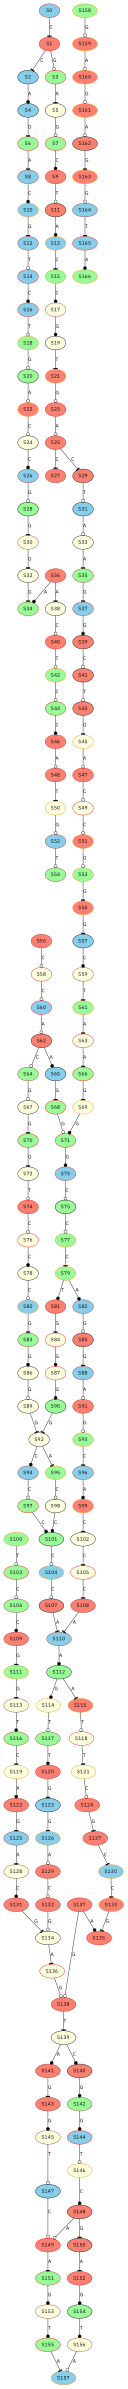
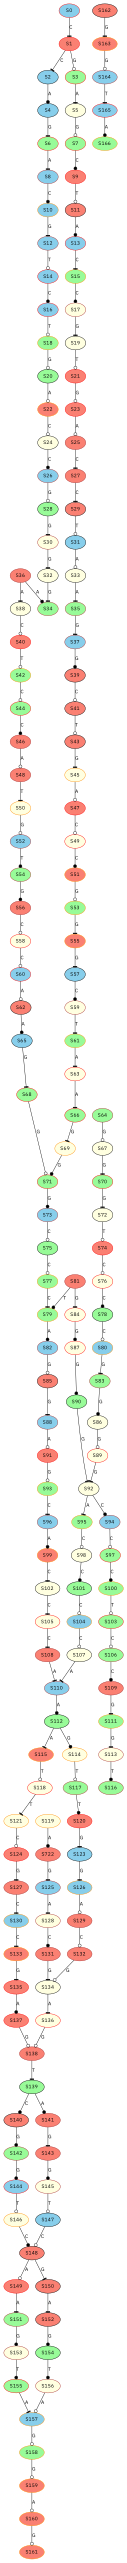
edge "S161" -> "S162": removed, label "A"
node "S13": color darkorange -> red
edge "S17" -> "S19": arrowhead dot -> tee
edge "S19" -> "S21": arrowhead tee -> odot
node "S21": color darkorange -> red
edge "S25" -> "S29": now "S27" -> "S29"
edge "S49" -> "S51": arrowhead odot -> dot
edge "S52" -> "S54": arrowhead odot -> dot
edge "S54" -> "S56": added, label "G"
edge "S62" -> "S64": removed, label "C"
node "S78": fillcolor lightyellow -> palegreen
edge "S79" -> "S81": reversed
node "S89": color black -> red
edge "S97" -> "S101": now "S97" -> "S100"
node "S107": fillcolor salmon -> lightyellow
edge "S116" -> "S119": removed, label "C"
node "S122": label "S122" -> "S722"
edge "S137" -> "S135": reversed
node "S139": fillcolor lightyellow -> palegreen
edge "S147" -> "S149": now "S147" -> "S148"
node "S152": color brown -> black
edge "S157" -> "S158": added, label "G"
